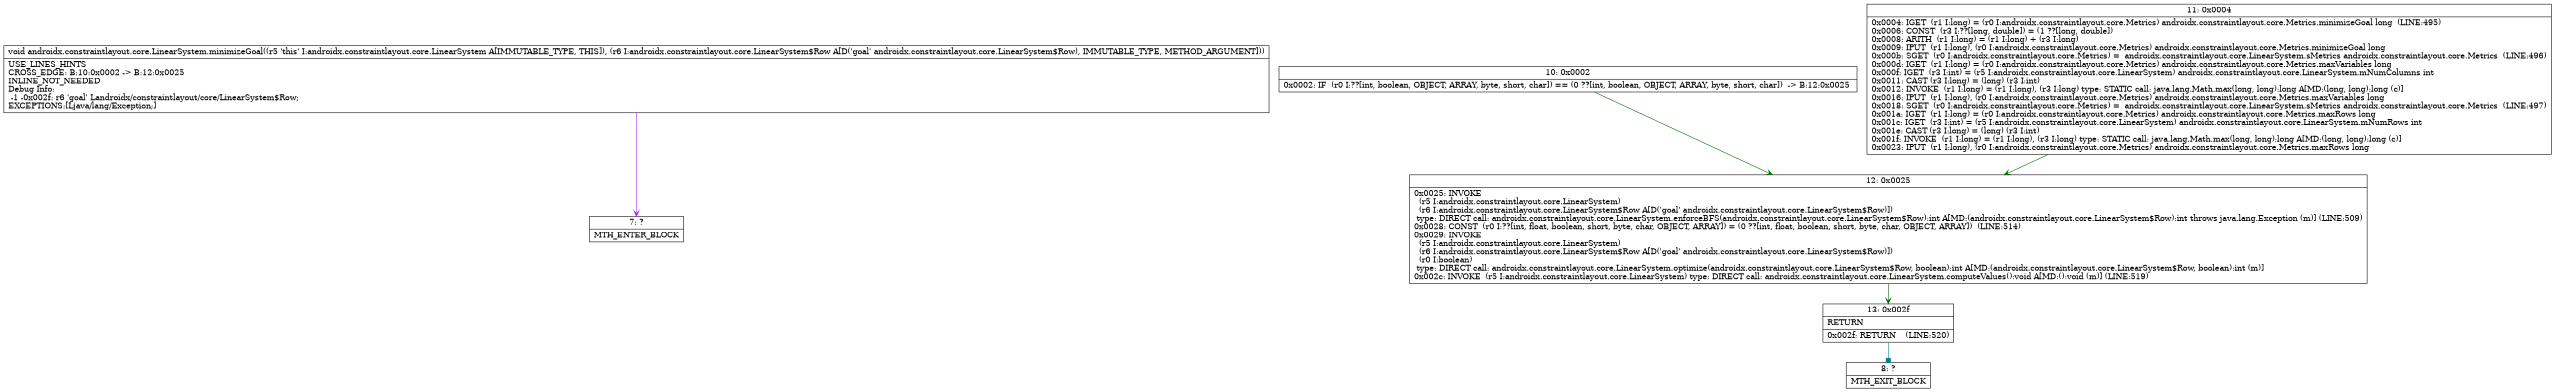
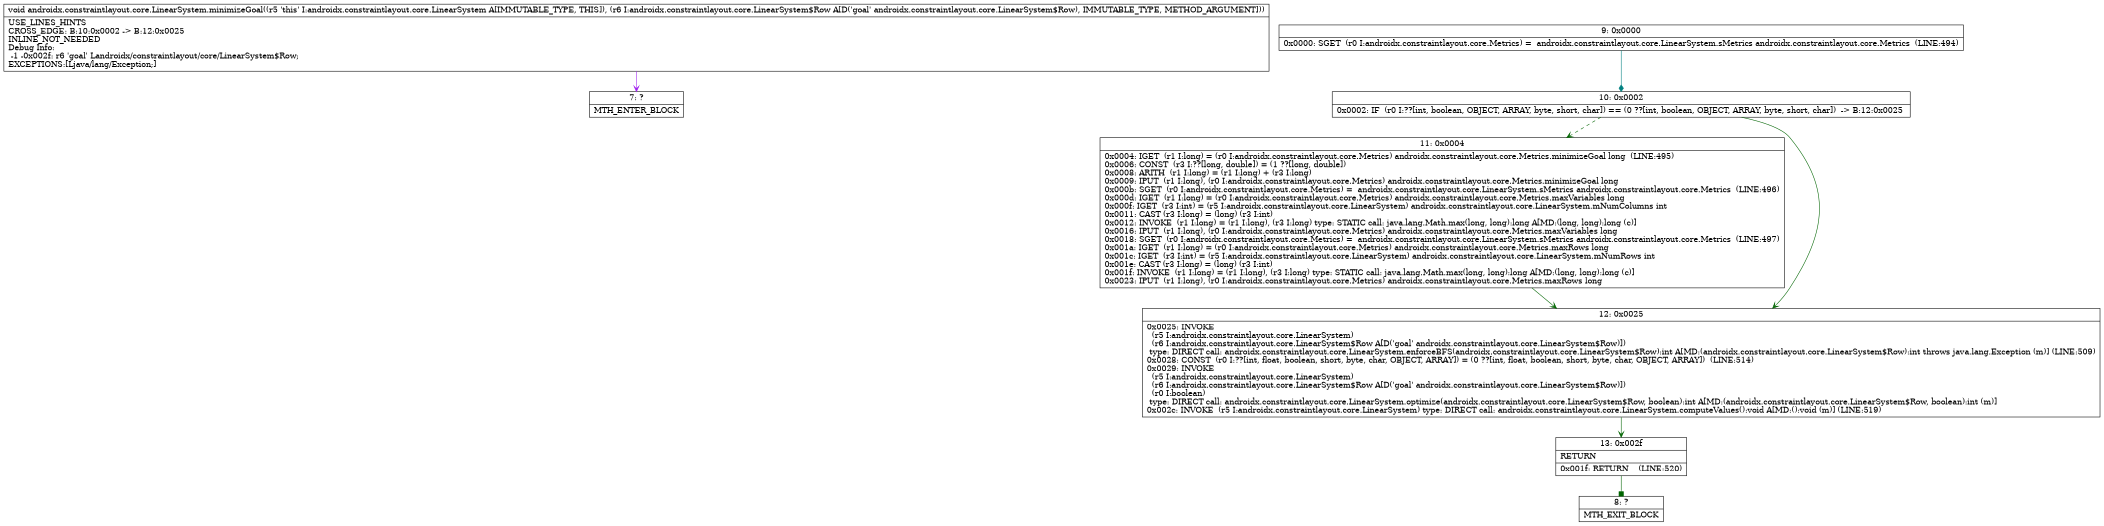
node "9: 0x0000": added
edge "10: 0x0002" -> "11: 0x0004": added
node "13: 0x002f": text "0x002f: RETURN    (LINE:520)" -> "0x001f: RETURN    (LINE:520)"
edge "13: 0x002f" -> "8: ?": color teal -> darkgreen
